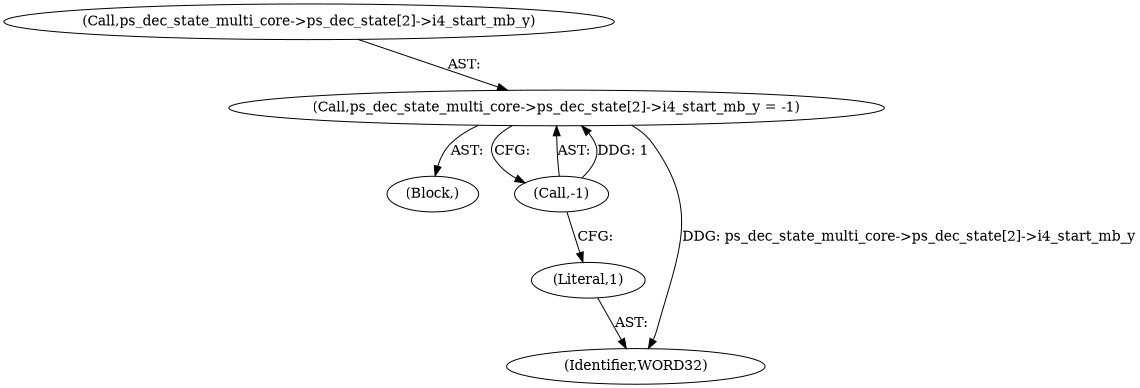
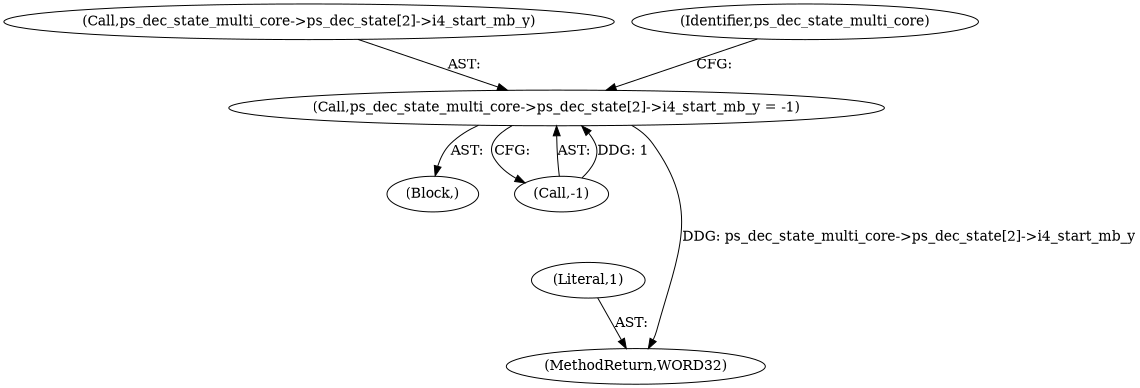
node "(Identifier,ps_dec_state_multi_core)": added
edge "(Call,-1)" -> "(Literal,1)": removed, label "CFG:"
node "(Identifier,WORD32)": label "(Identifier,WORD32)" -> "(MethodReturn,WORD32)"
